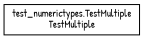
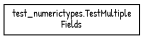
node "test_numerictypes.TestMultiple TestMultiple": label "test_numerictypes.TestMultiple TestMultiple" -> "test_numerictypes.TestMultiple Fields"
